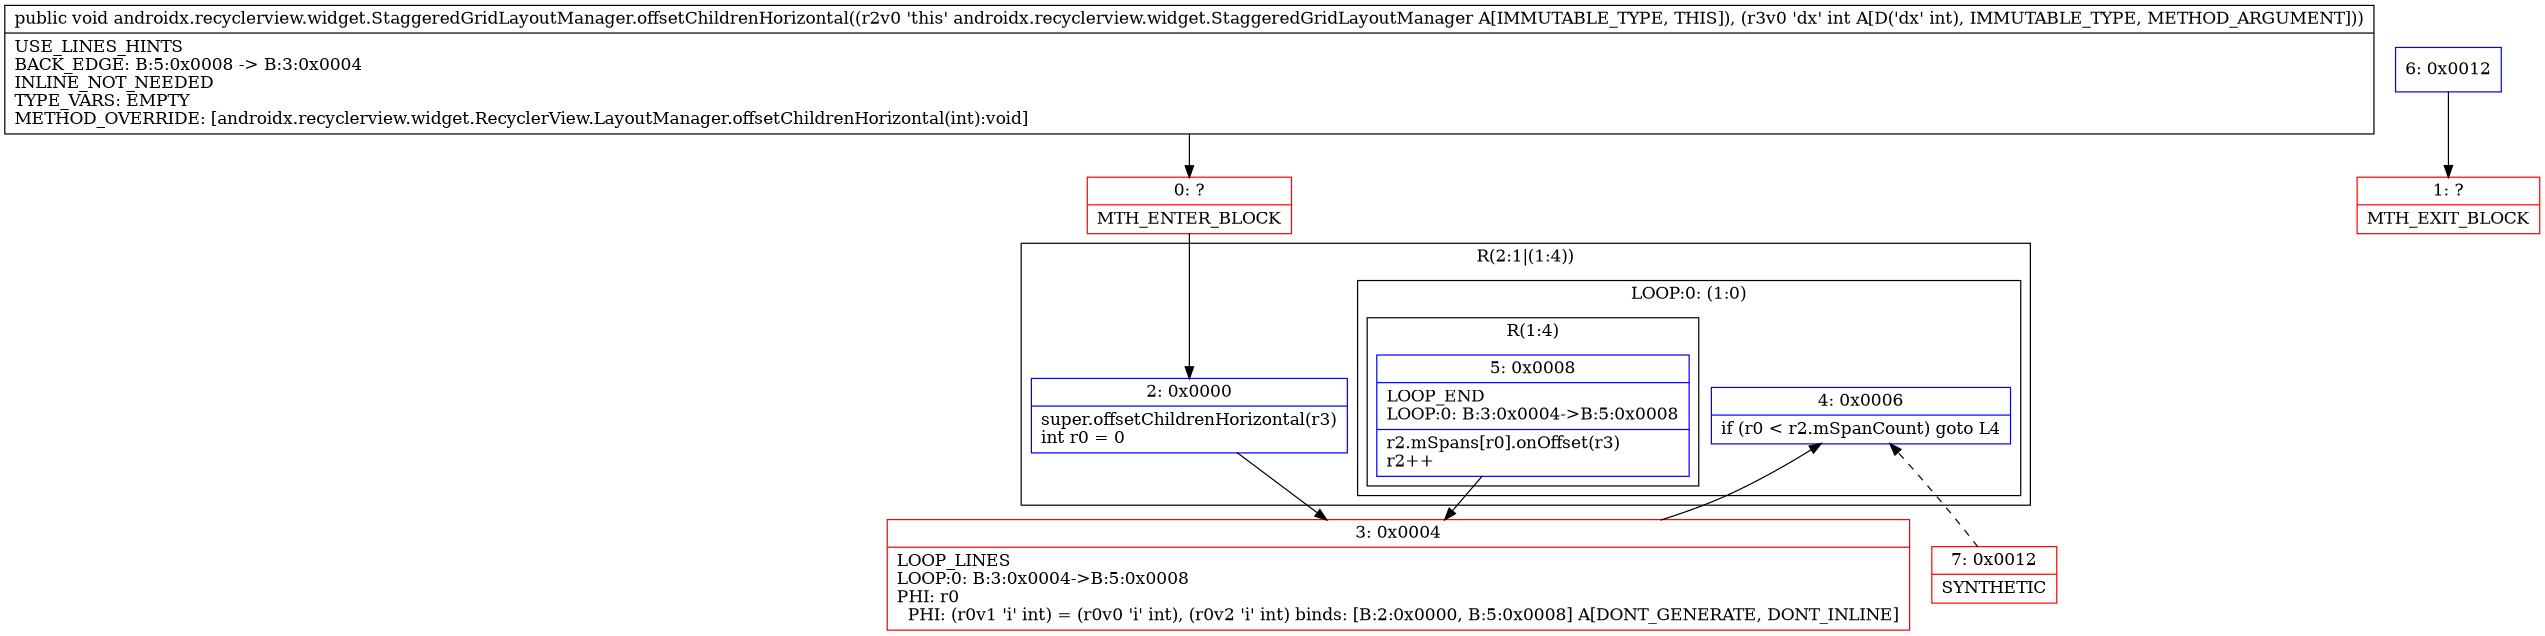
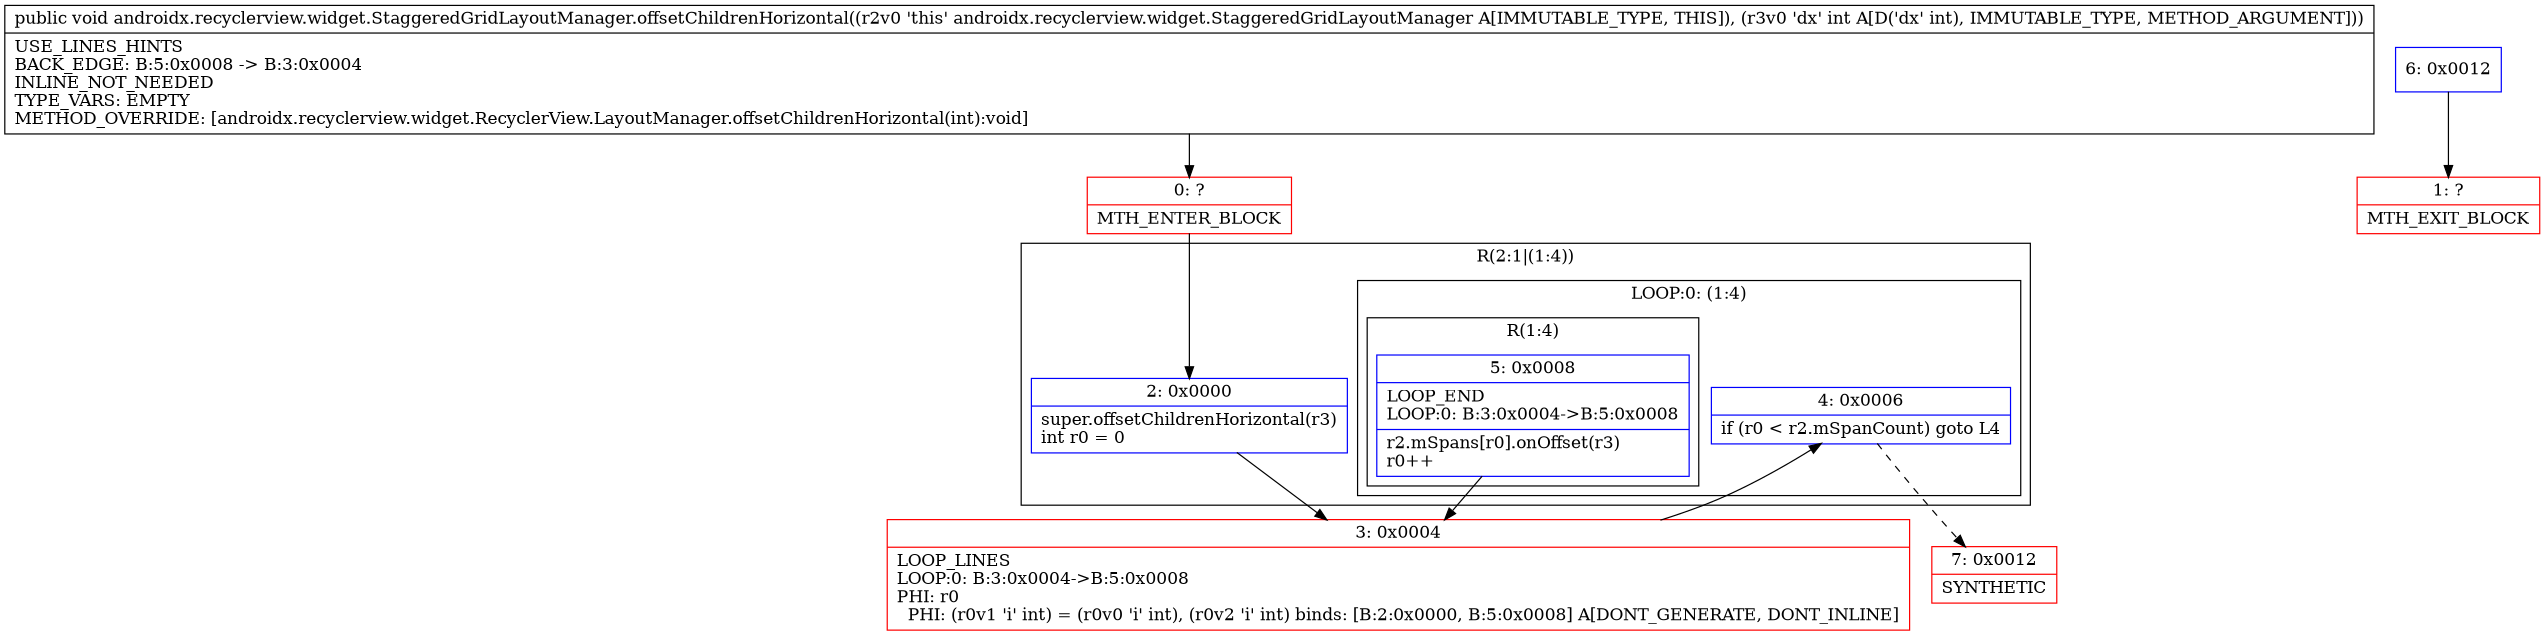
cluster "LOOP:0: (1:0)": label "LOOP:0: (1:0)" -> "LOOP:0: (1:4)"
node "5: 0x0008": text "r2++" -> "r0++"
edge "7: 0x0012" -> "4: 0x0006": reversed
